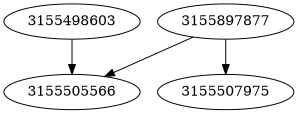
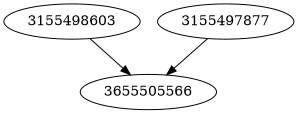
node "3155897877": label "3155897877" -> "3155497877"
node "3155505566": label "3155505566" -> "3655505566"
node "3155507975": removed
